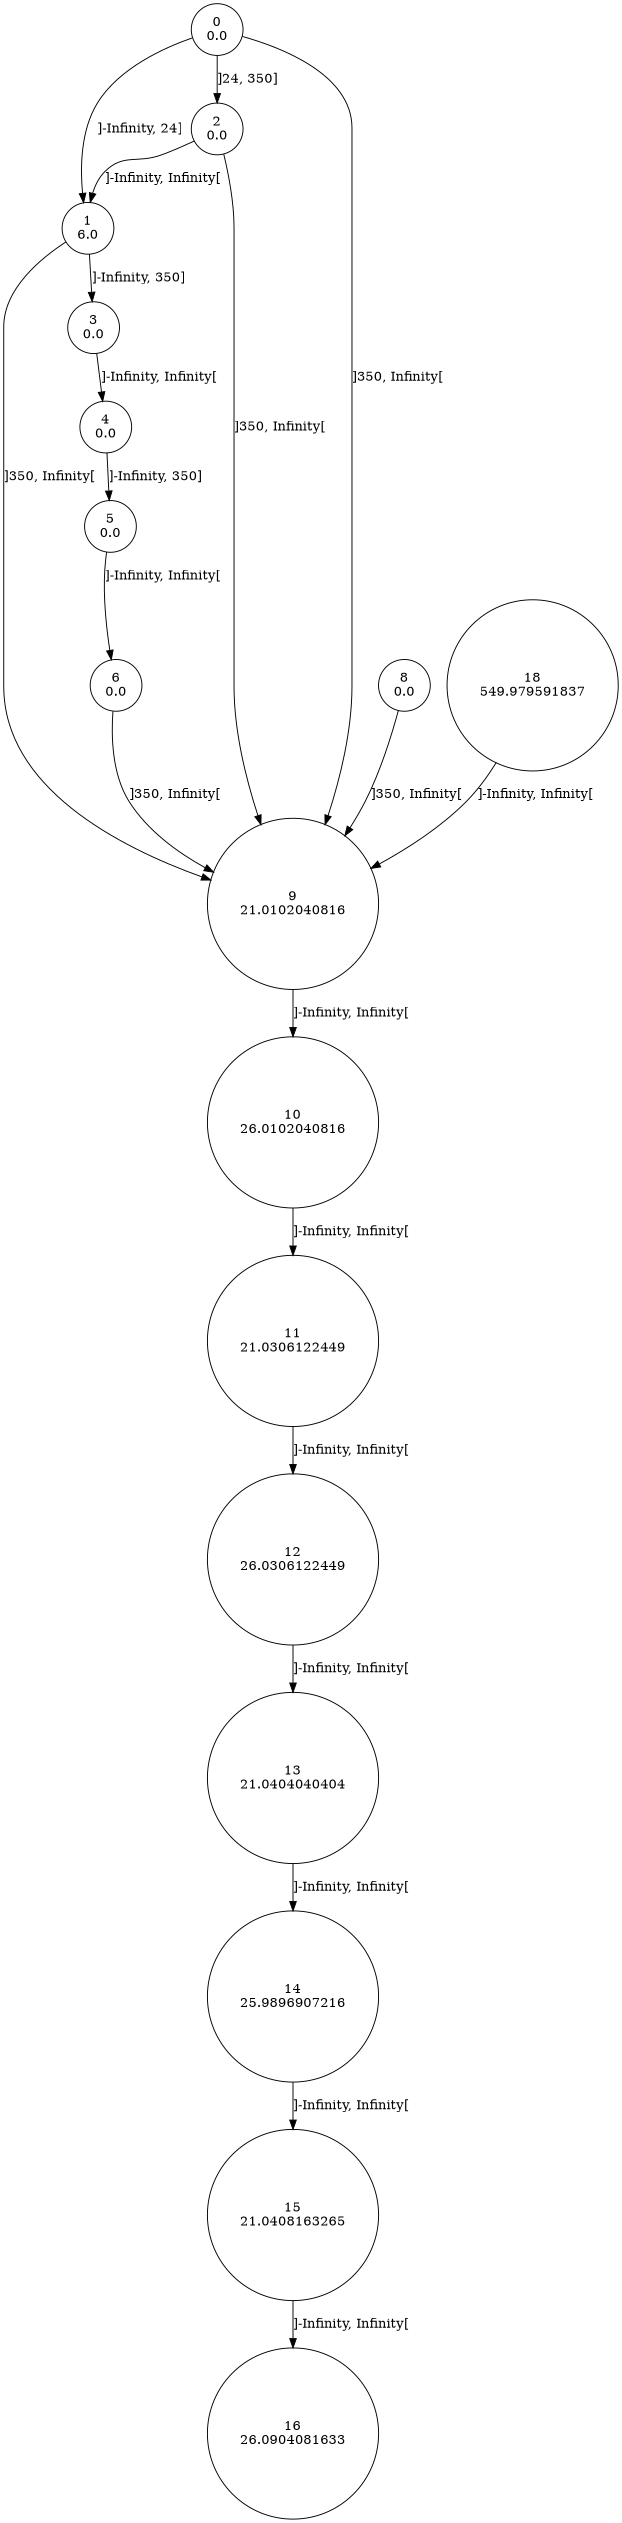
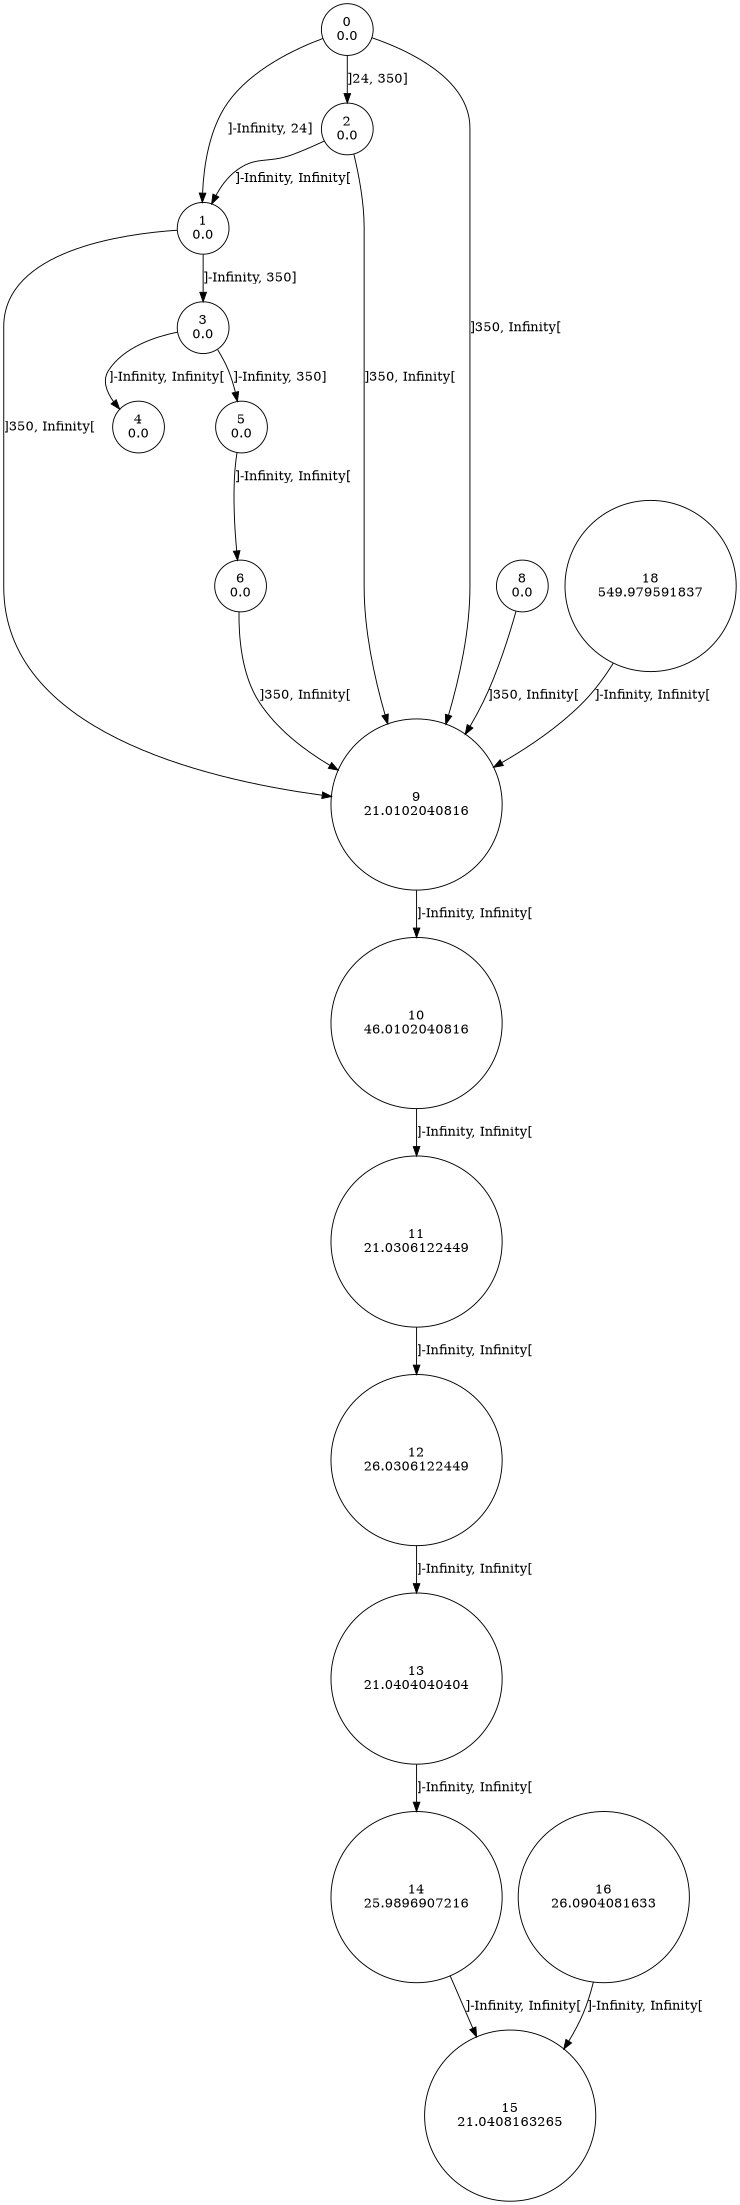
node "1 6.0": label "1 6.0" -> "1 0.0"
edge "4 0.0" -> "5 0.0": now "3 0.0" -> "5 0.0"
node "10 26.0102040816": label "10 26.0102040816" -> "10 46.0102040816"
edge "15 21.0408163265" -> "16 26.0904081633": reversed
